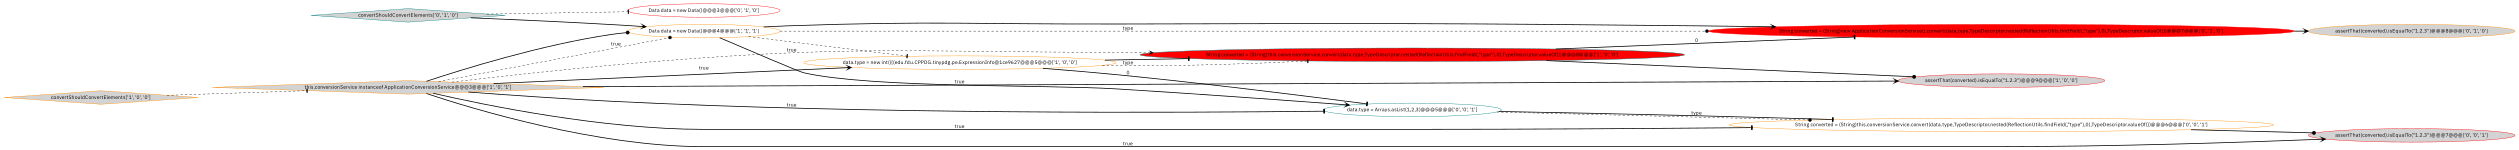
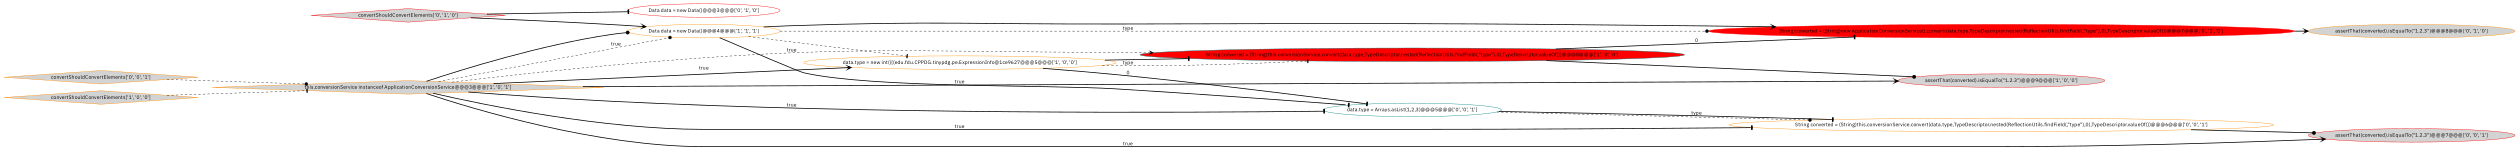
edge "convertShouldConvertElements['0', '1', '0']" -> "Data data = new Data()@@@3@@@['0', '1', '0']": style dashed -> bold
node "convertShouldConvertElements['0', '1', '0']": color teal -> red
node "convertShouldConvertElements['0', '0', '1']": added
edge "Data data = new Data()@@@4@@@['1', '1', '1']" -> "data.type = Arrays.asList(1,2,3)@@@5@@@['0', '0', '1']": arrowhead vee -> tee
